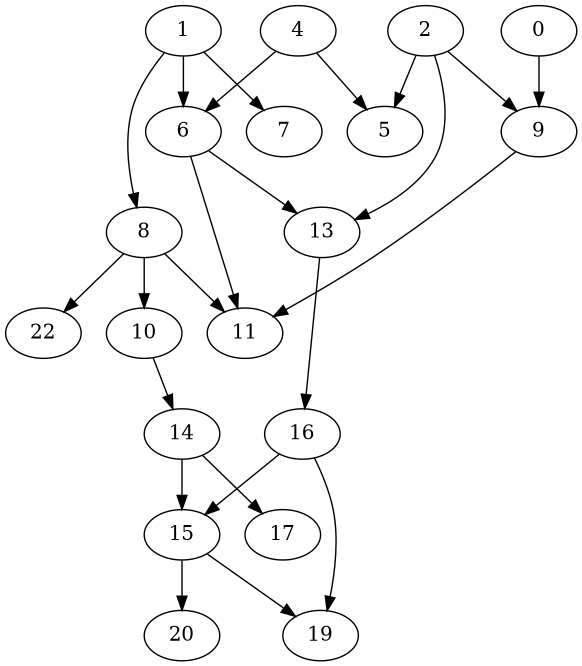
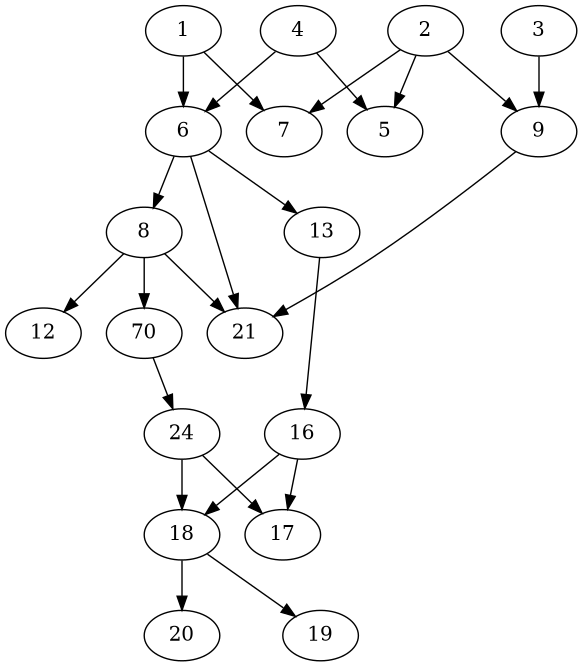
node "0": label "0" -> "3"
edge "1" -> "8": now "6" -> "8"
edge "2" -> "13": now "2" -> "7"
node "22": label "22" -> "12"
node "10": label "10" -> "70"
node "11": label "11" -> "21"
node "14": label "14" -> "24"
edge "16" -> "19": now "16" -> "17"
node "15": label "15" -> "18"
